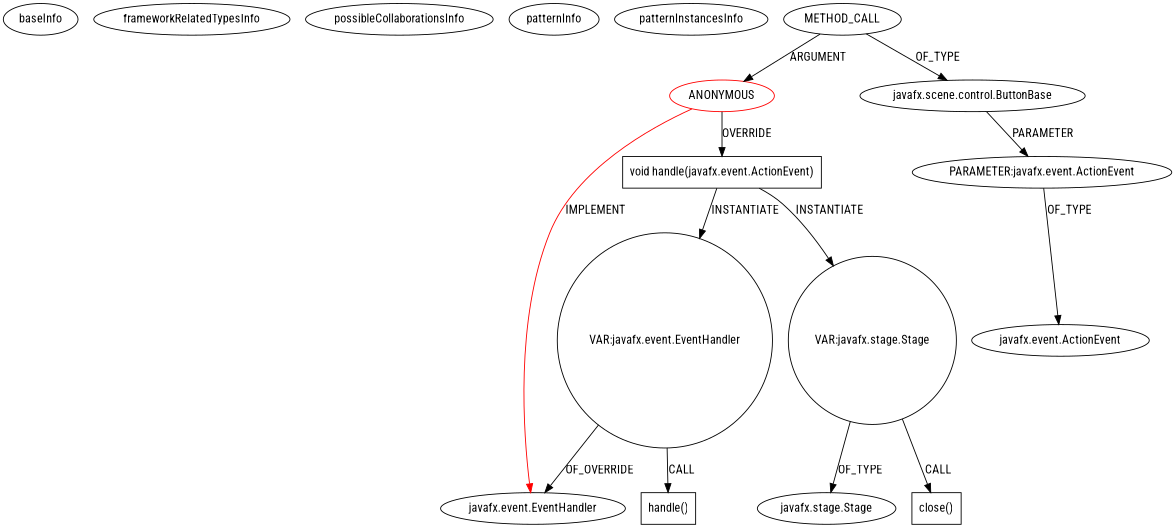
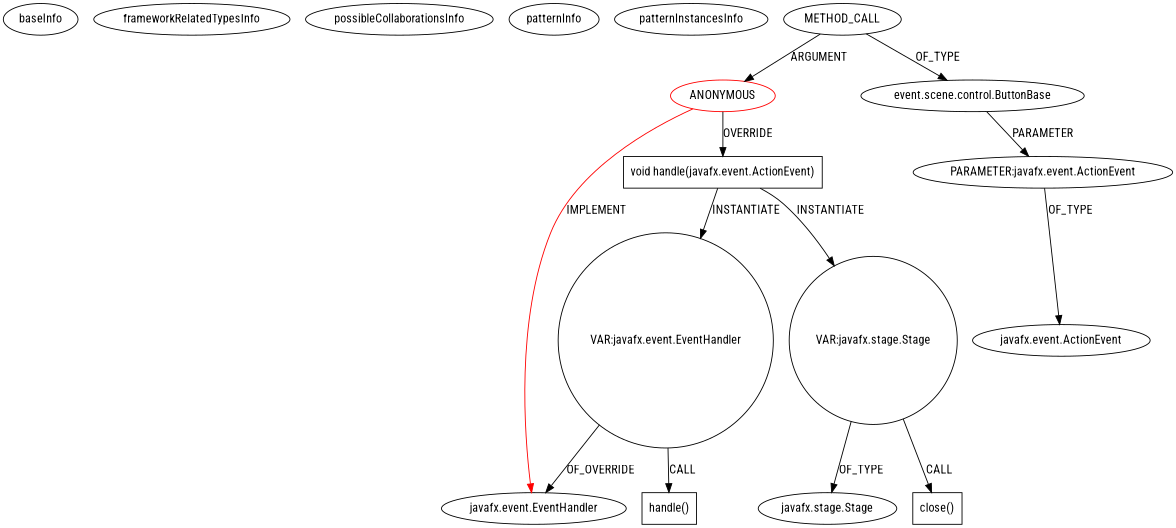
node "javafx.scene.control.ButtonBase": label "javafx.scene.control.ButtonBase" -> "event.scene.control.ButtonBase"
